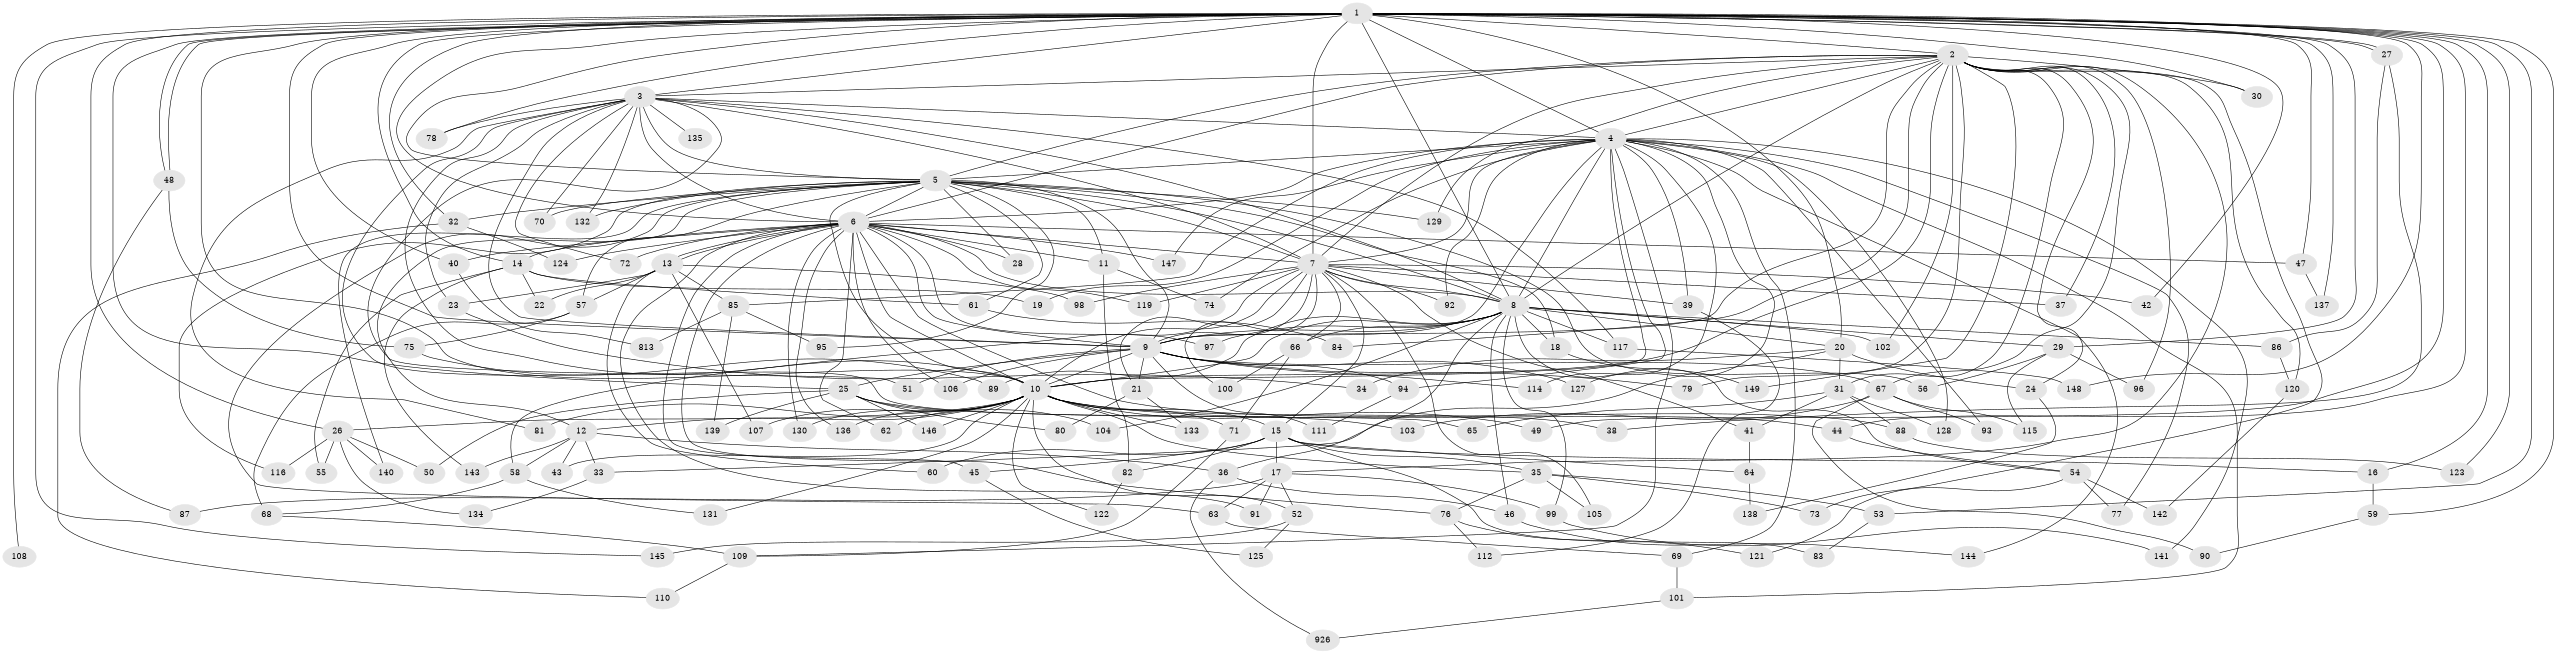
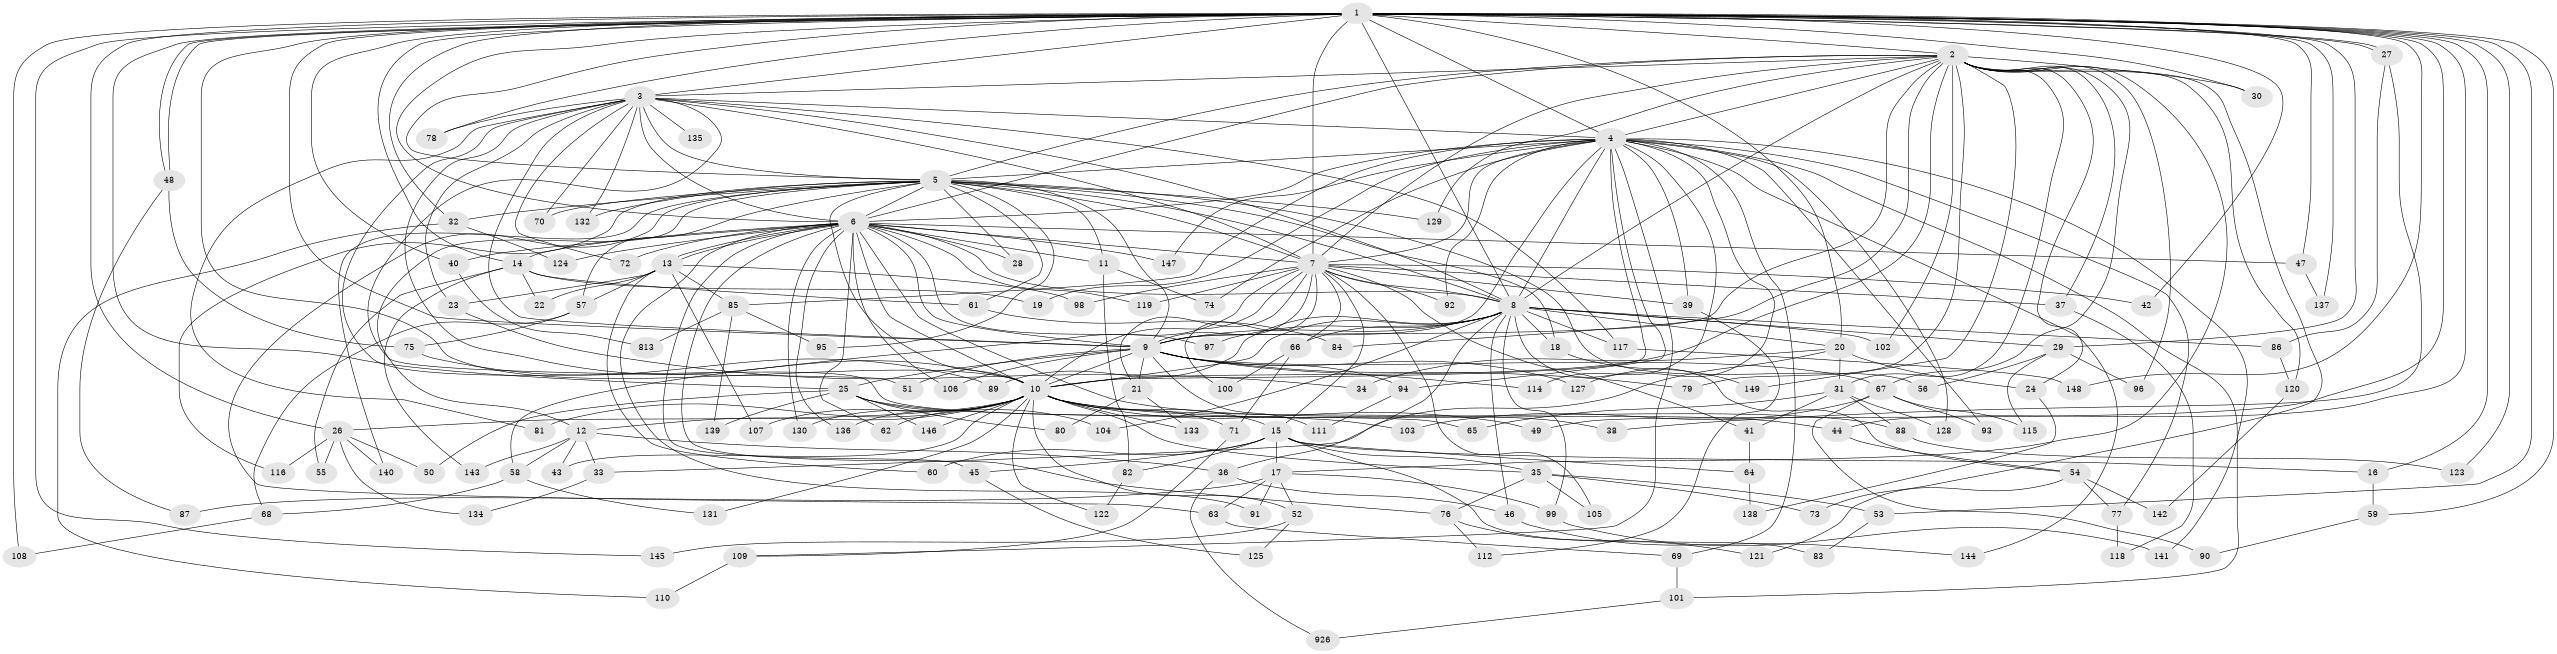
edge "68" -- "109": now "68" -- "108"
node "118": added
